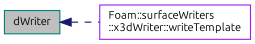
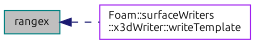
node "dWriter": label "dWriter" -> "rangex"
